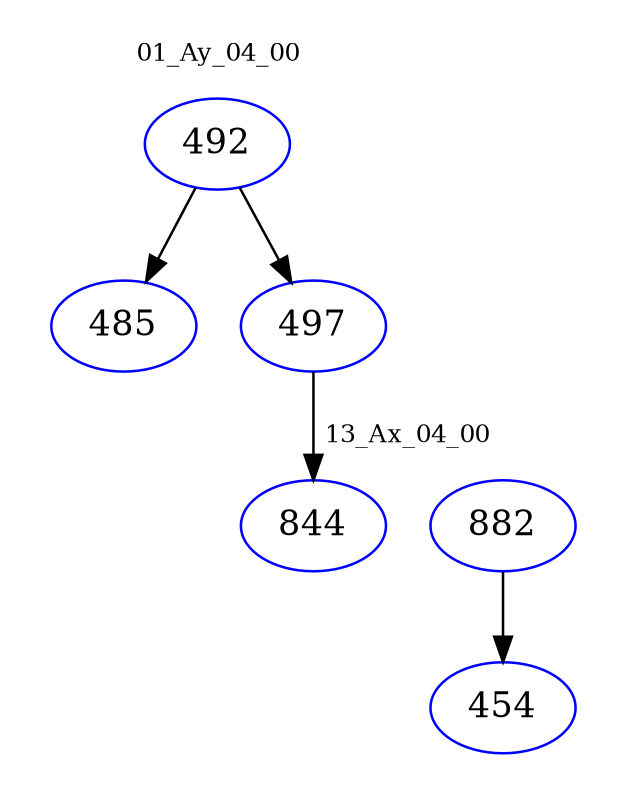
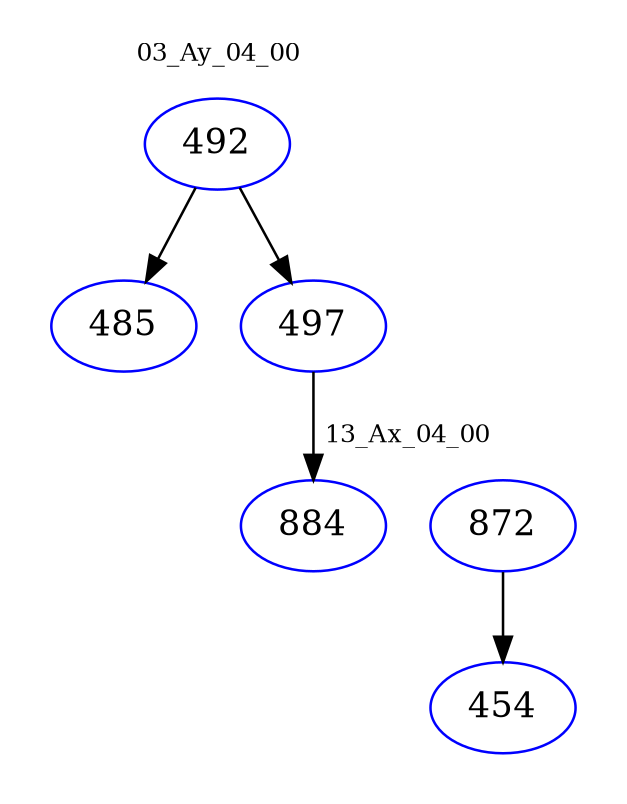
cluster "01_Ay_04_00": label "01_Ay_04_00" -> "03_Ay_04_00"
node "844": label "844" -> "884"
node "882": label "882" -> "872"
